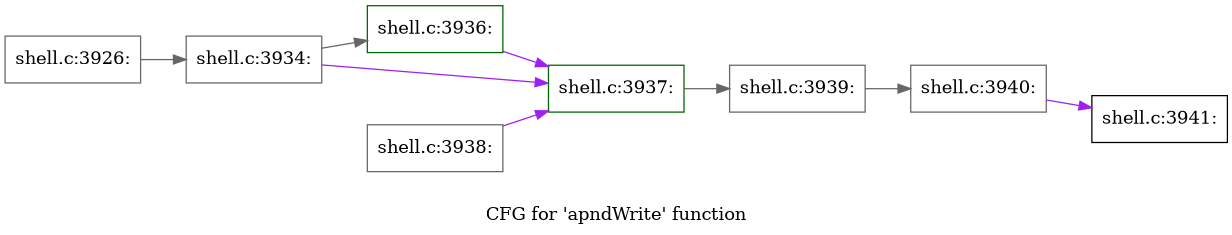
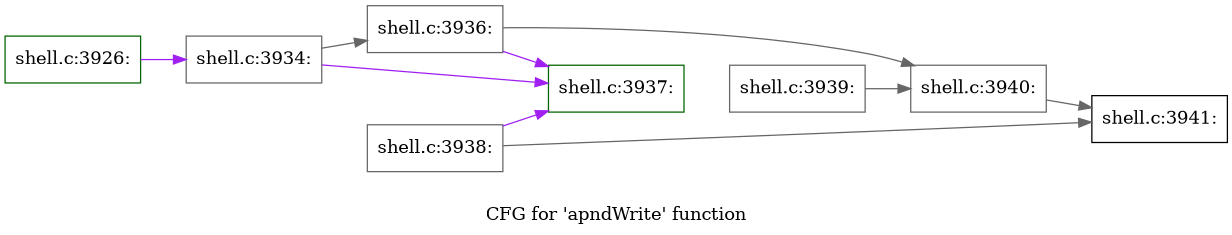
node "shell.c:3936:": color darkgreen -> gray40
edge "shell.c:3936:" -> "shell.c:3940:": added
node "shell.c:3926:": color gray40 -> darkgreen
edge "shell.c:3926:" -> "shell.c:3934:": color gray40 -> purple
edge "shell.c:3937:" -> "shell.c:3939:": removed
edge "shell.c:3940:" -> "shell.c:3941:": color purple -> gray40
edge "shell.c:3938:" -> "shell.c:3941:": added
